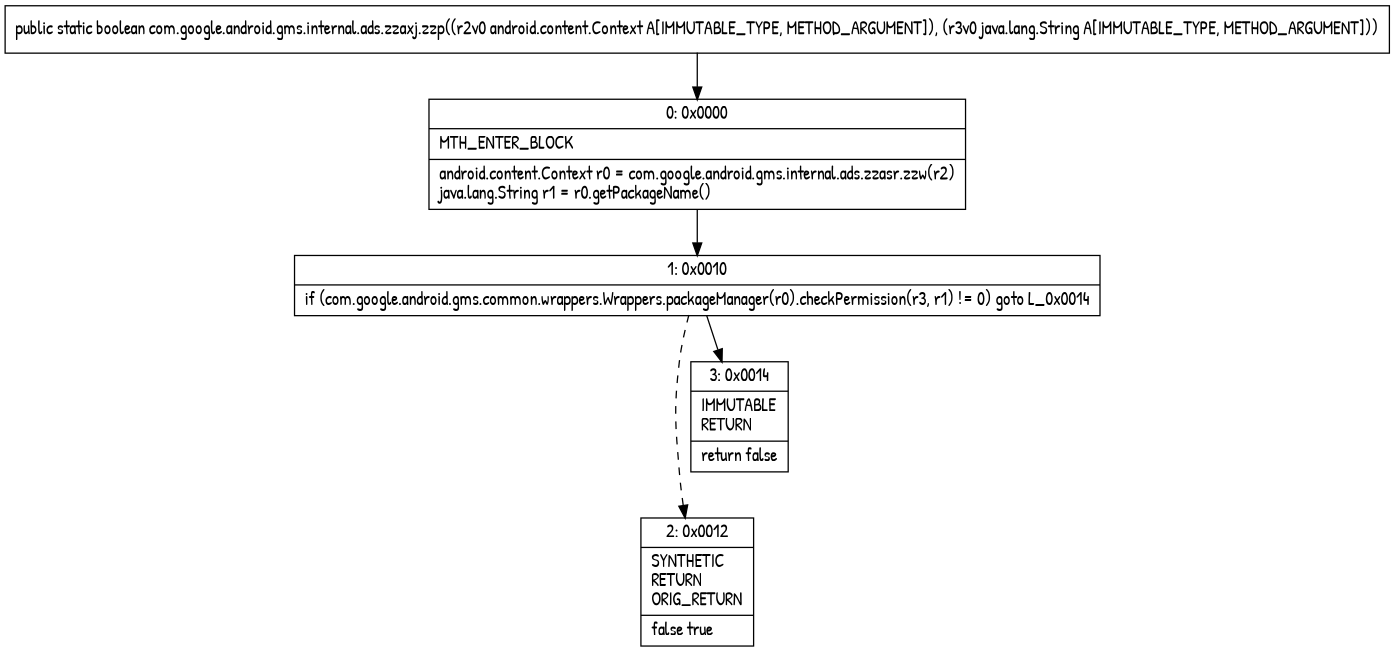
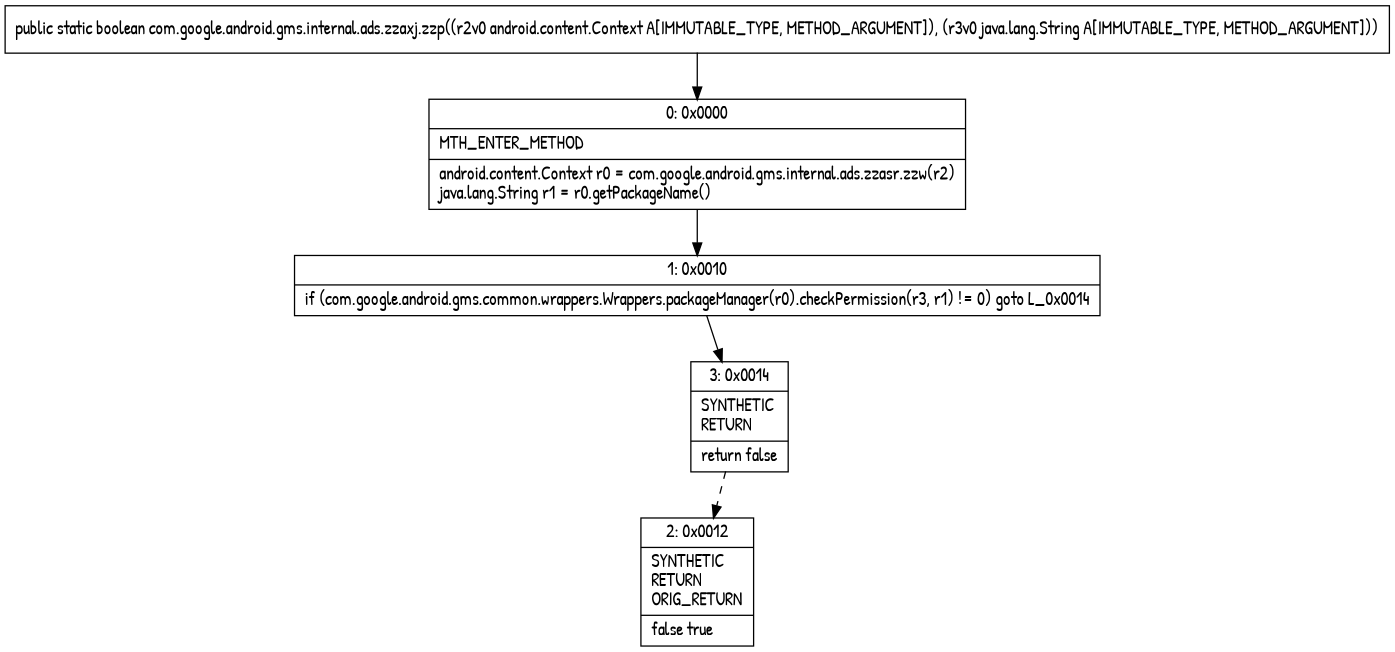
node "0: 0x0000": text "MTH_ENTER_BLOCK" -> "MTH_ENTER_METHOD"
node "3: 0x0014": text "IMMUTABLE" -> "SYNTHETIC"
edge "1: 0x0010" -> "2: 0x0012": now "3: 0x0014" -> "2: 0x0012"
